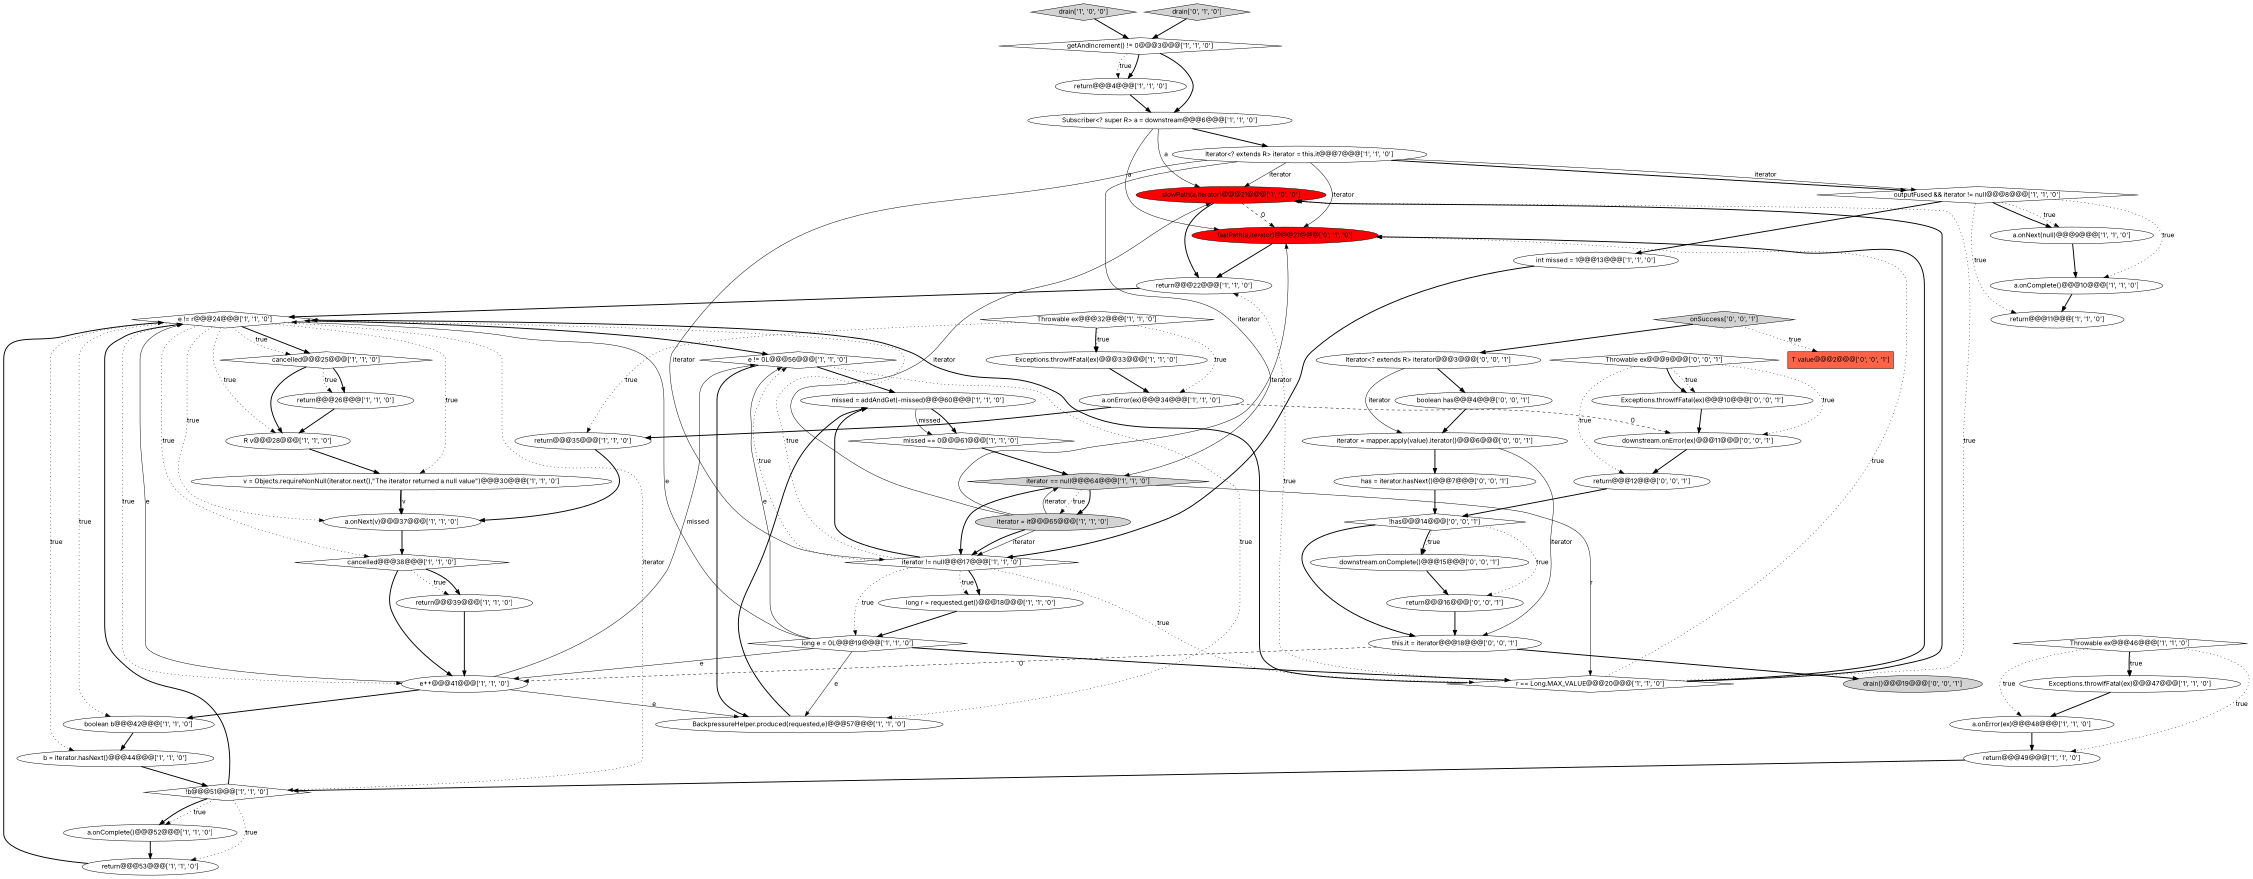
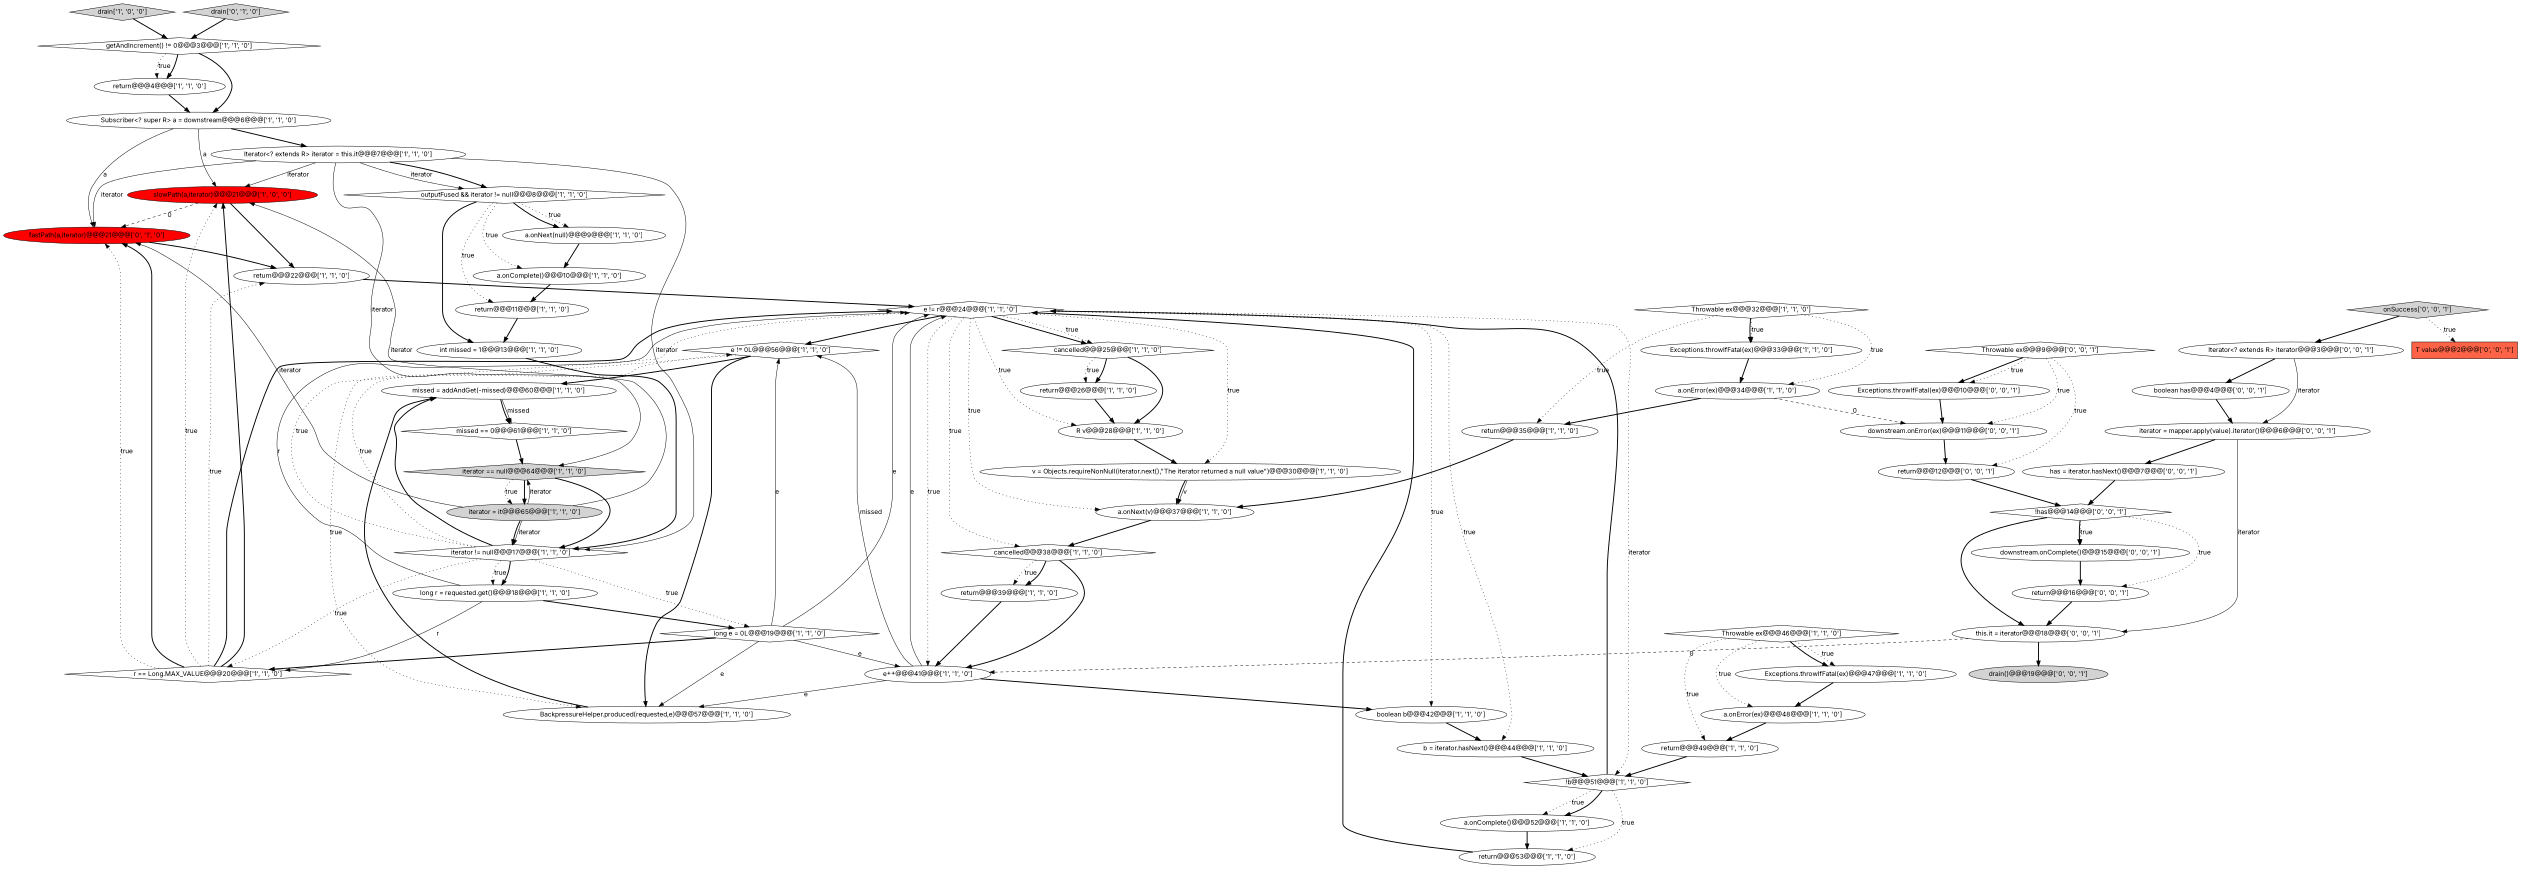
edge "return@@@11@@@['1', '1', '0']" -> "int missed = 1@@@13@@@['1', '1', '0']": added
edge "long r = requested.get()@@@18@@@['1', '1', '0']" -> "e != r@@@24@@@['1', '1', '0']": added, label "r"
edge "iterator == null@@@64@@@['1', '1', '0']" -> "r == Long.MAX_VALUE@@@20@@@['1', '1', '0']": now "long r = requested.get()@@@18@@@['1', '1', '0']" -> "r == Long.MAX_VALUE@@@20@@@['1', '1', '0']"
